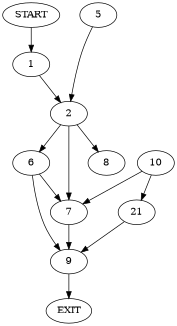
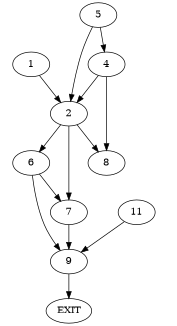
node "START": removed
node "4": added
node "10": removed
node "21": label "21" -> "11"
